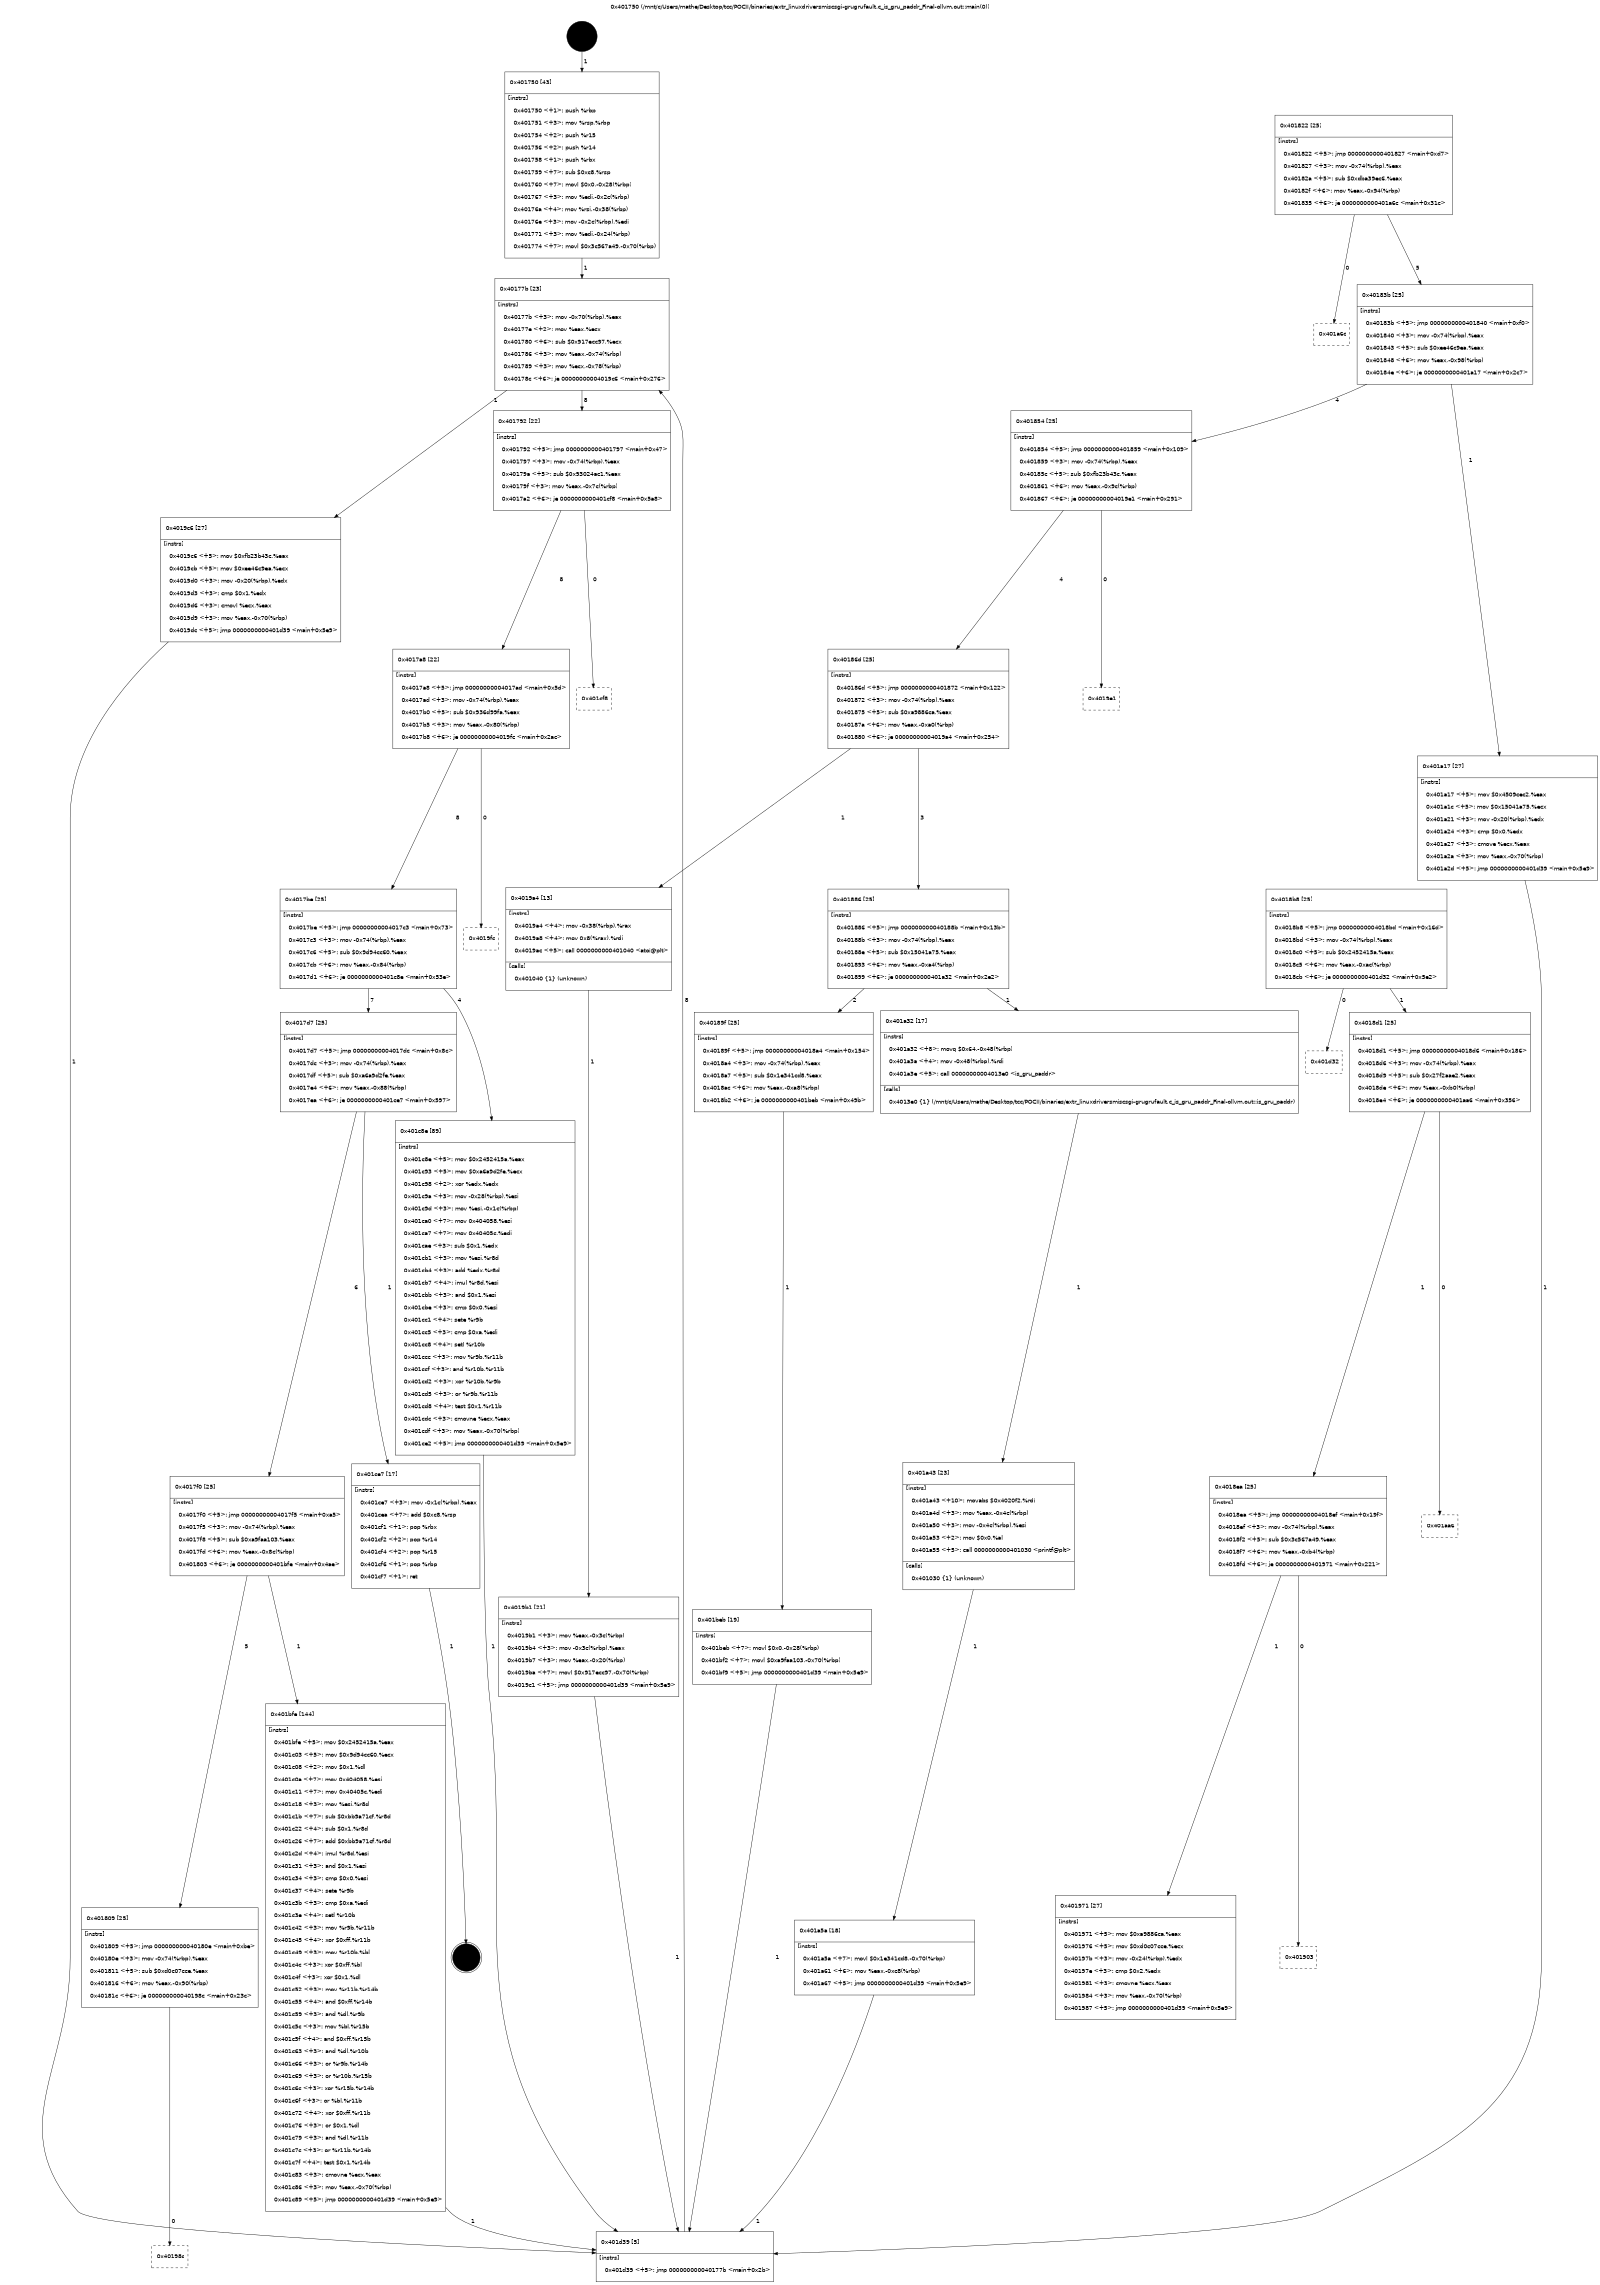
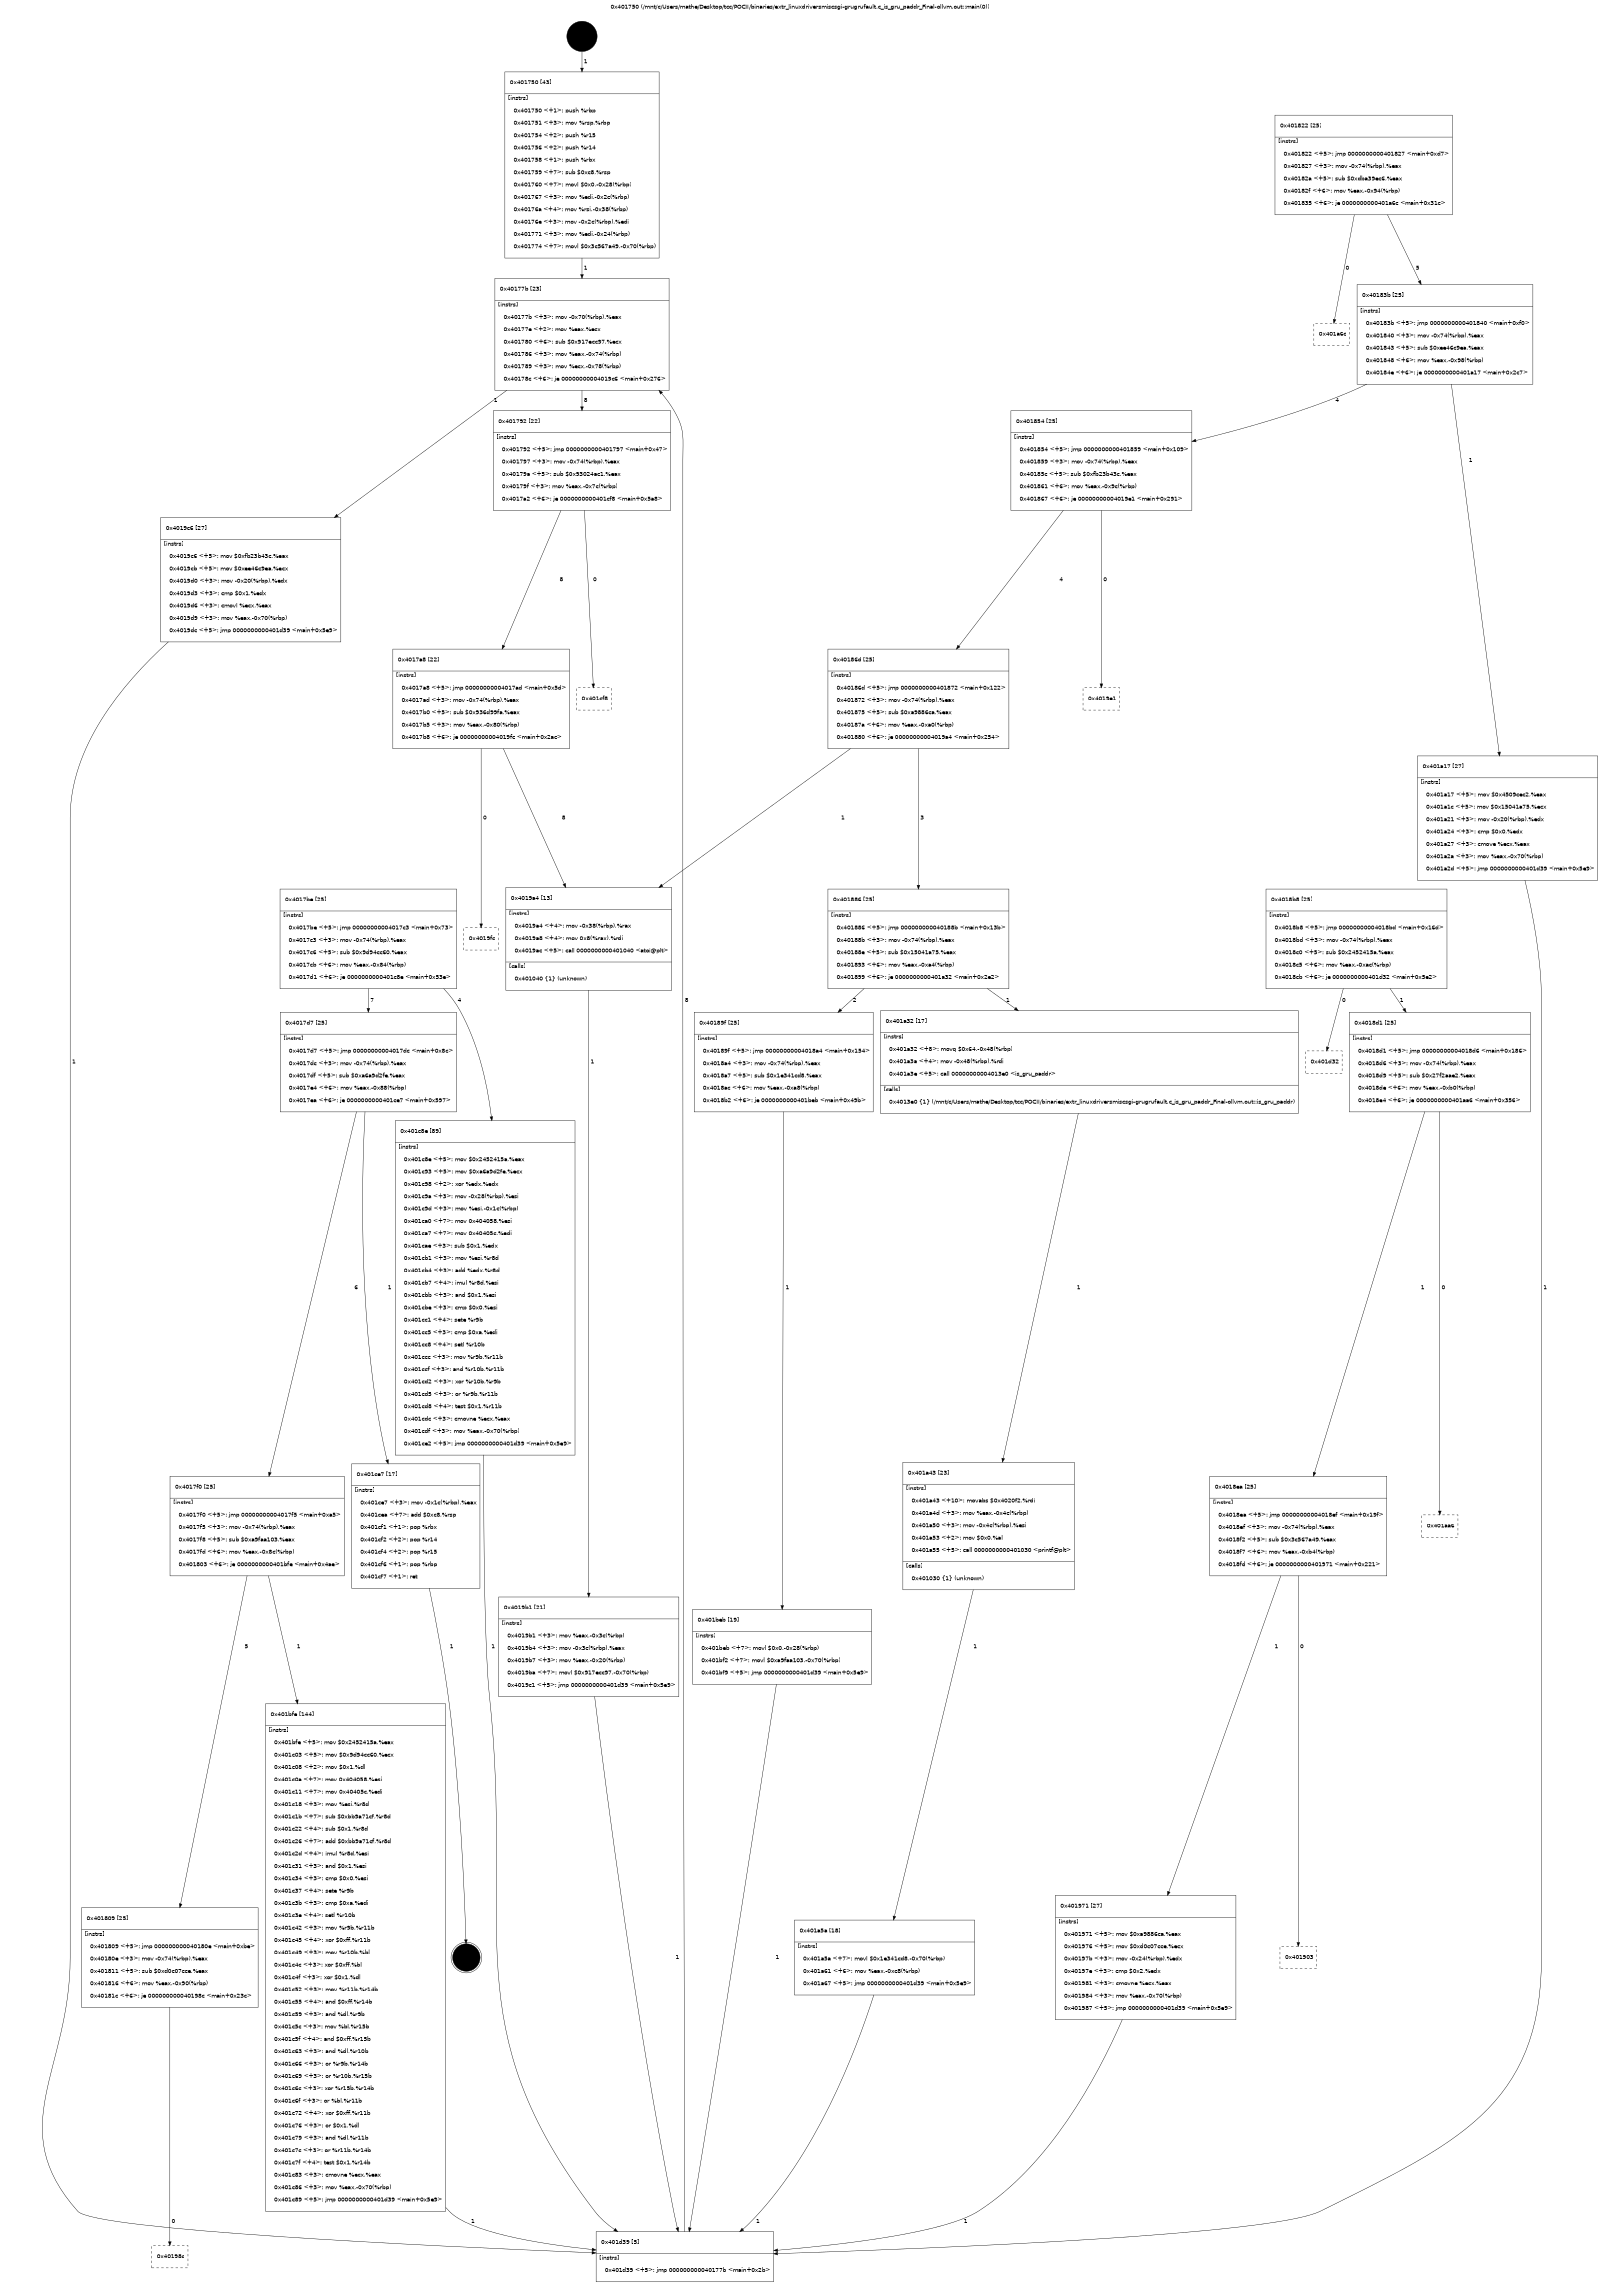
edge "0x4017a8 [22]" -> "0x4017be [25]": now "0x4017a8 [22]" -> "0x4019a4 [13]"
edge "0x401971 [27]" -> "0x401d39 [5]": added, label "1"
